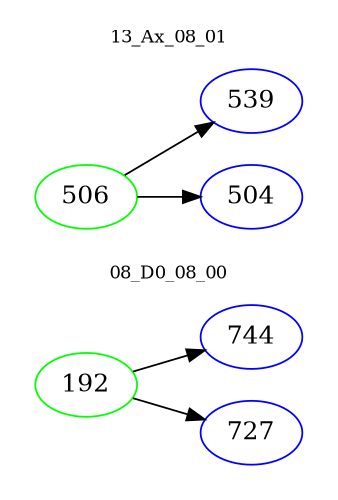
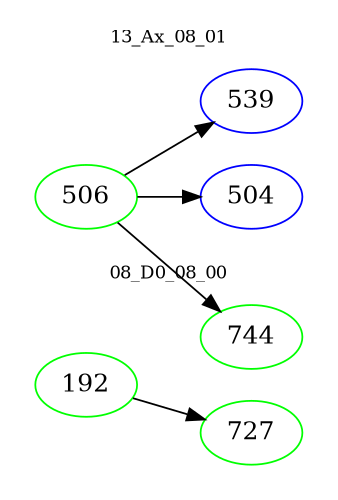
node "744": color blue -> green
edge "192" -> "744": now "506" -> "744"
node "727": color blue -> green
